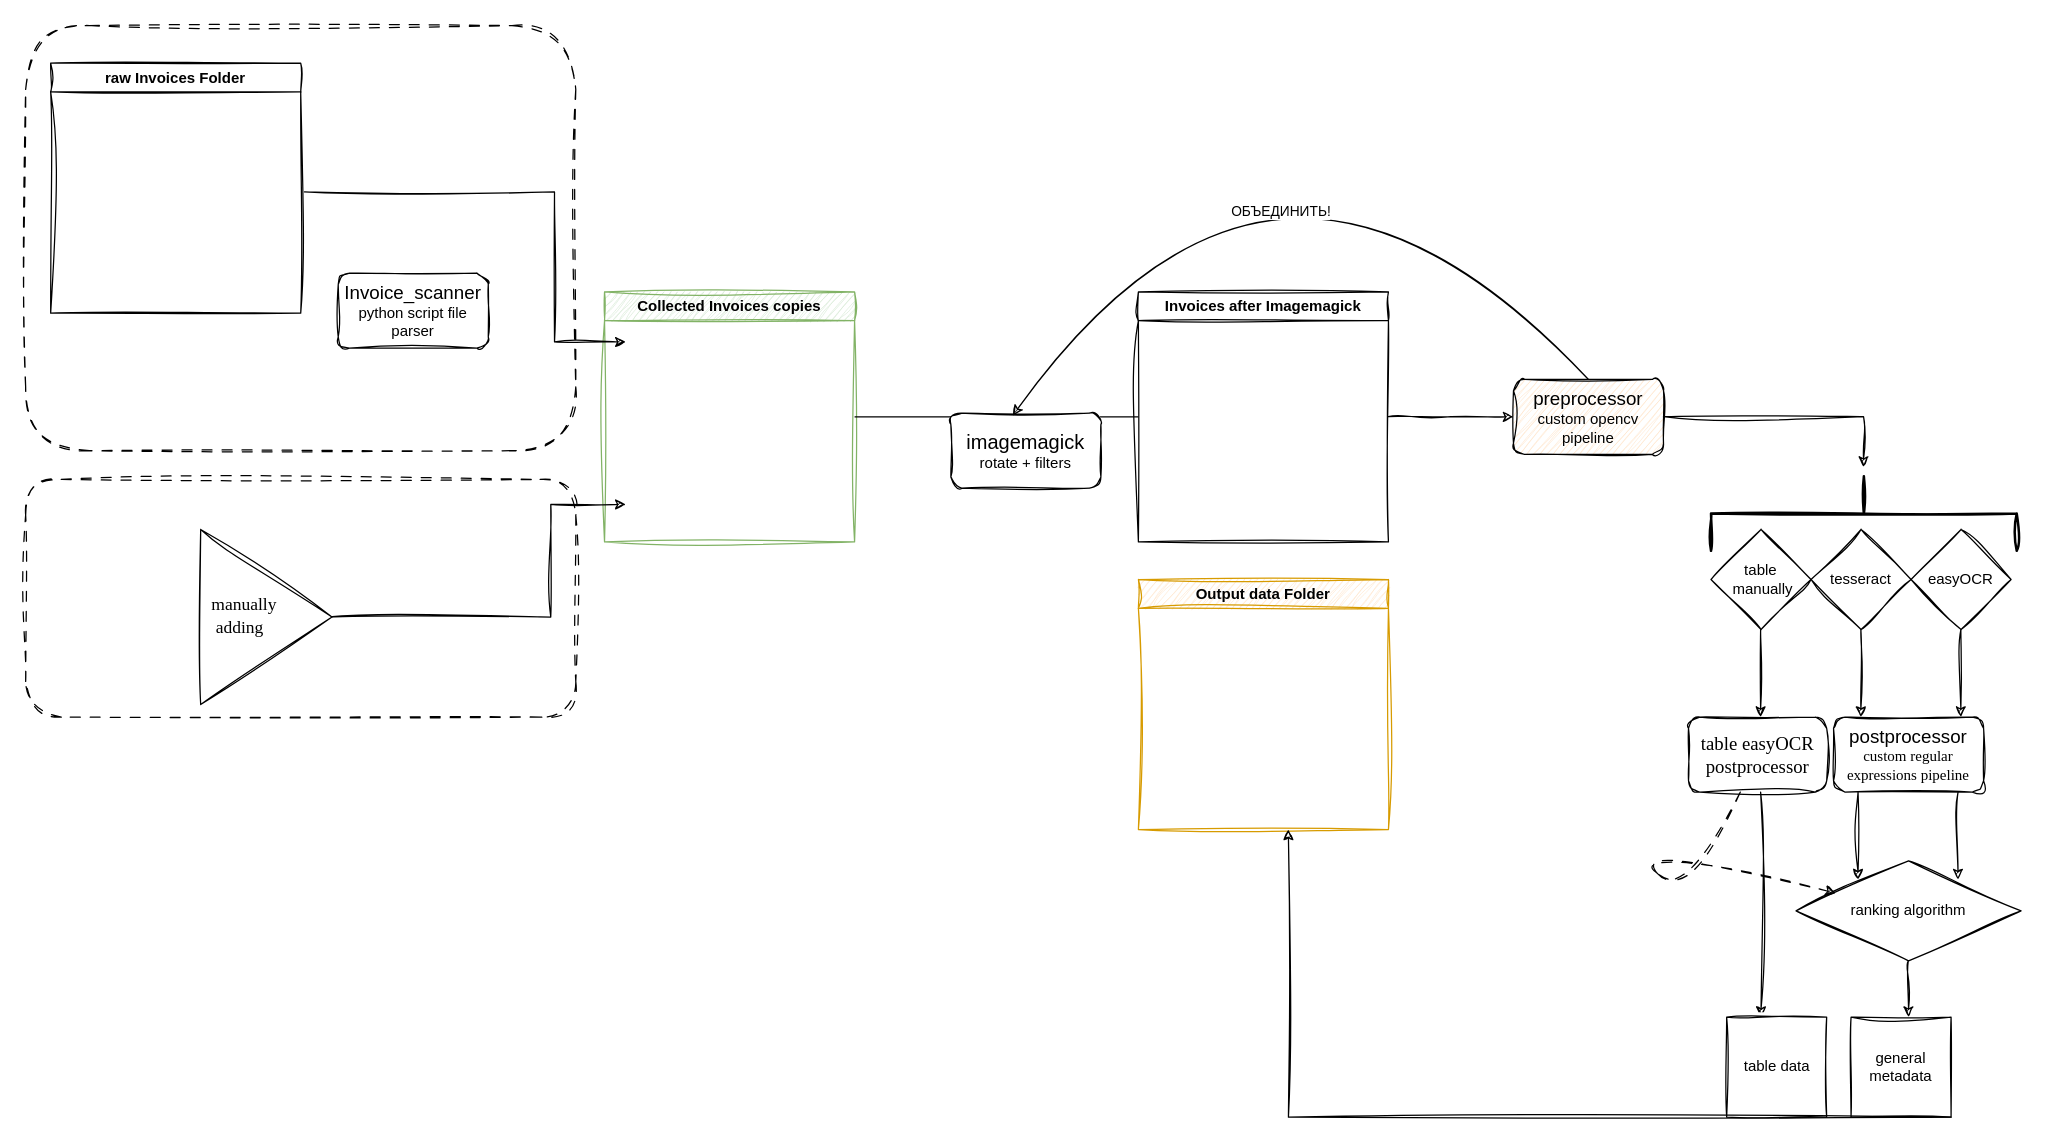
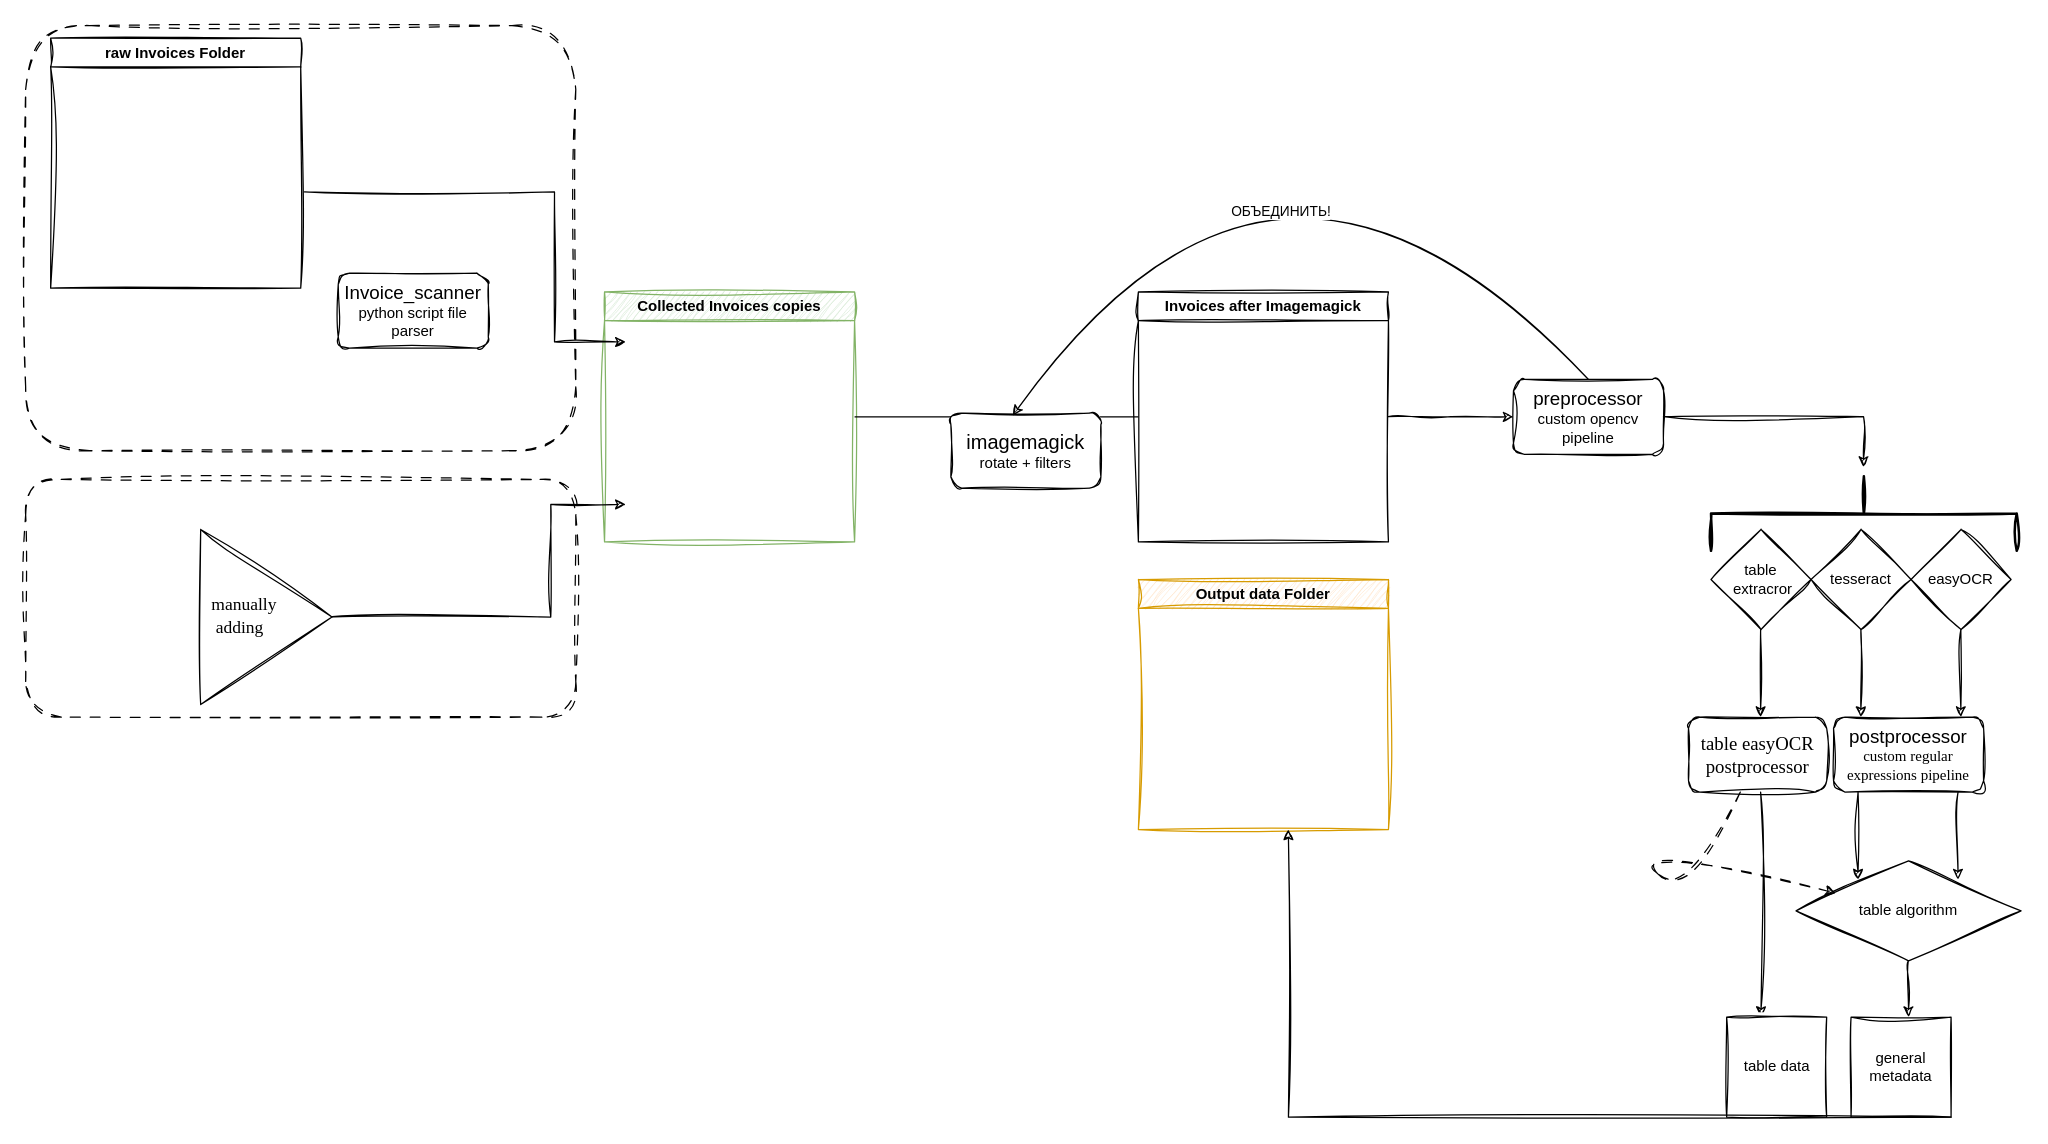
node "raw Invoices Folder": moved (176, 188) -> (176, 163)
node "preprocessor custom opencv pipeline": fillcolor #ffe6cc -> #ffffff
node "table manually": label "table manually" -> "table extracror"
node "ranking algorithm": label "ranking algorithm" -> "table algorithm"
